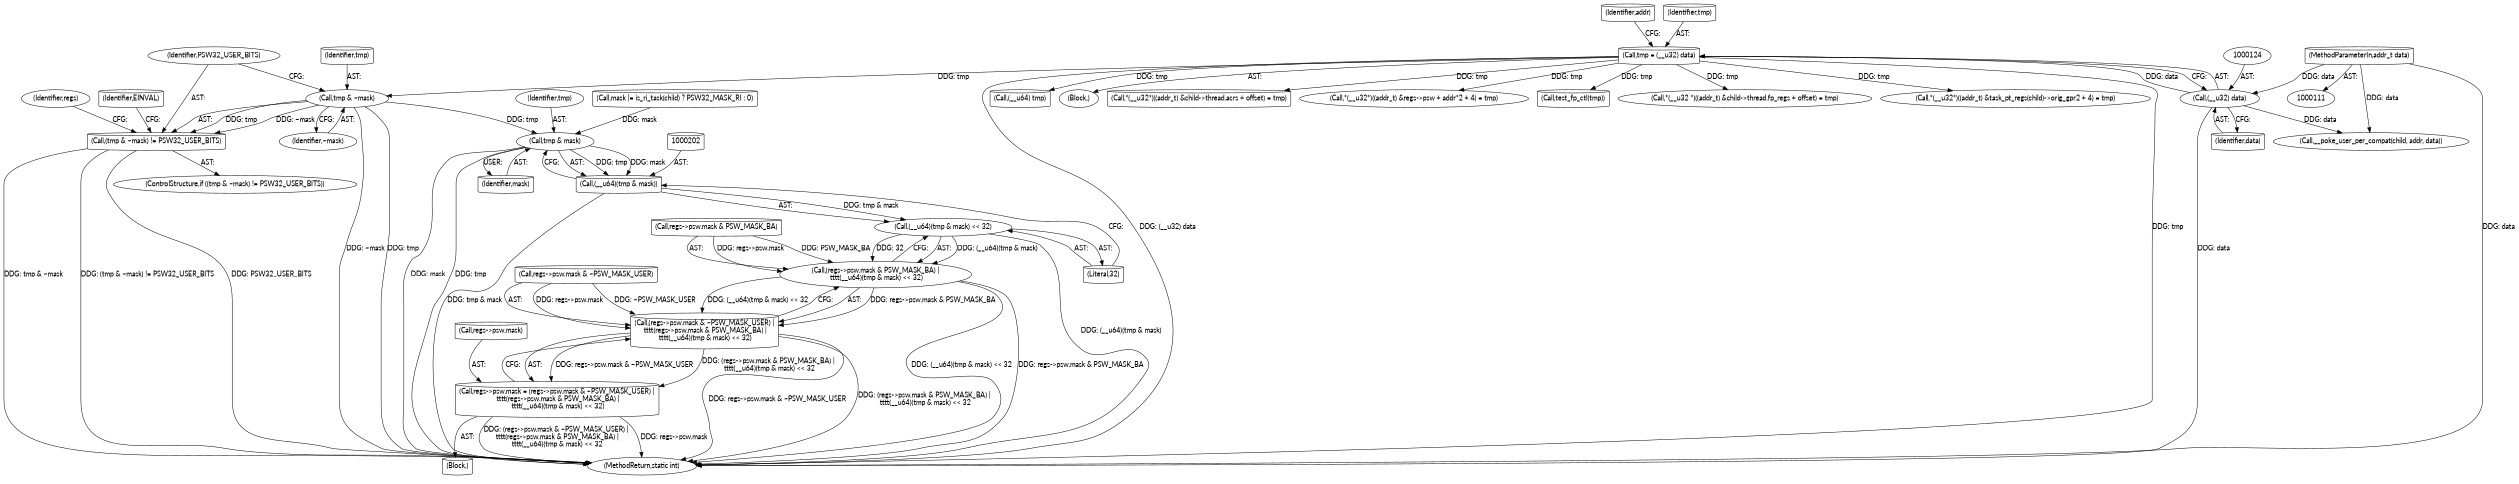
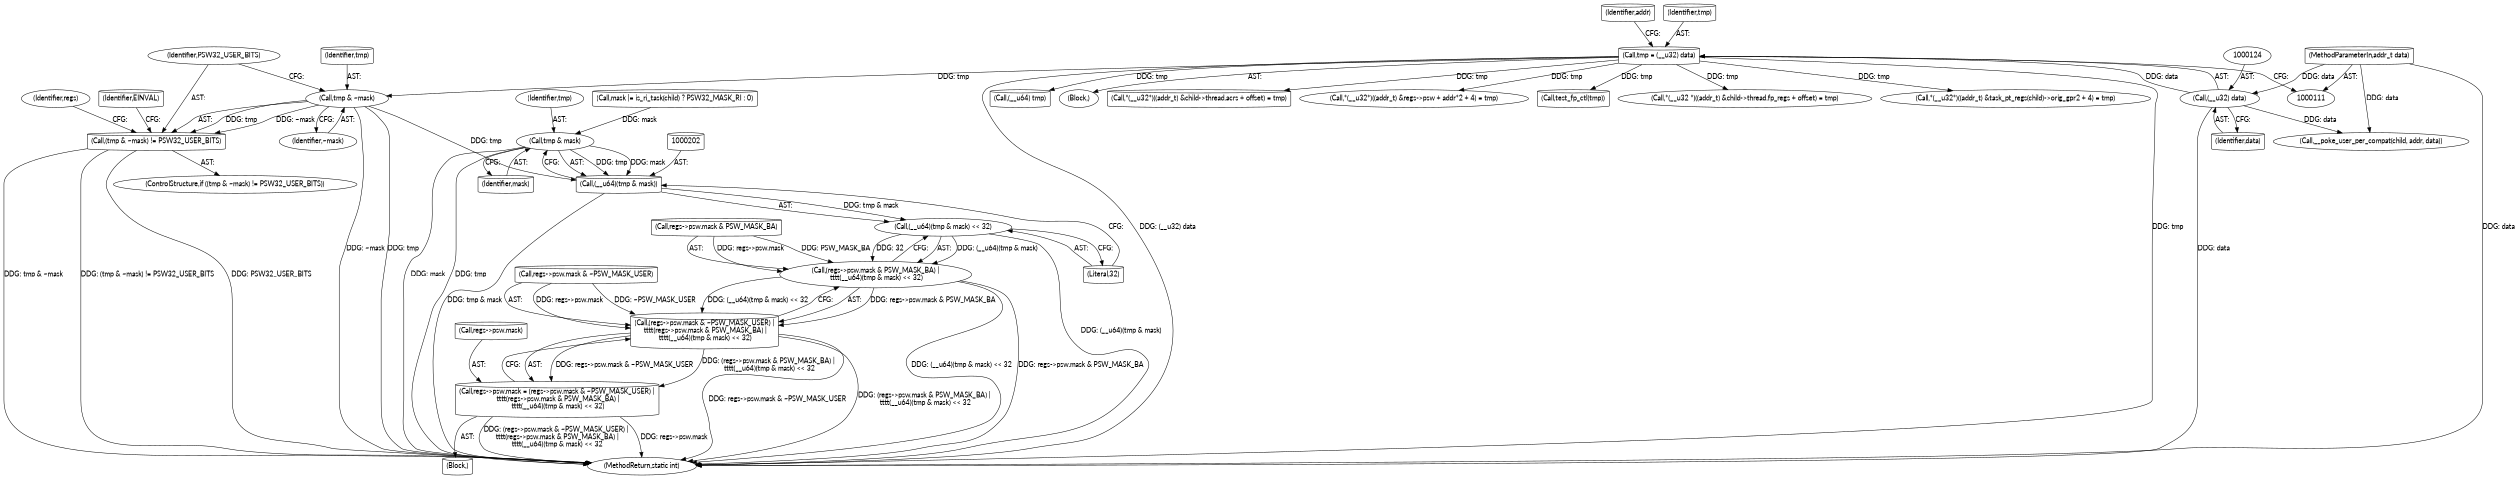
edge "(Call,tmp = (__u32) data)" -> "(Call,(__u32) data)": now "(Call,tmp = (__u32) data)" -> "1000111"
edge "(Call,tmp & ~mask)" -> "(Call,tmp & mask)": now "(Call,tmp & ~mask)" -> "(Call,(__u64)(tmp & mask))"
edge "(Call,tmp & mask)" -> "(Identifier,mask)": label "USER: " -> "CFG: "
edge "(Call,(__u64)(tmp & mask) << 32)" -> "(Literal,32)": label "AST: " -> "CFG: "
